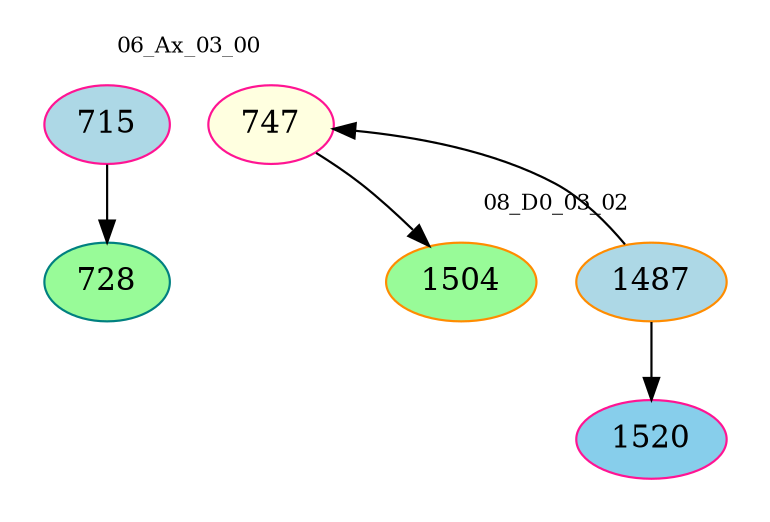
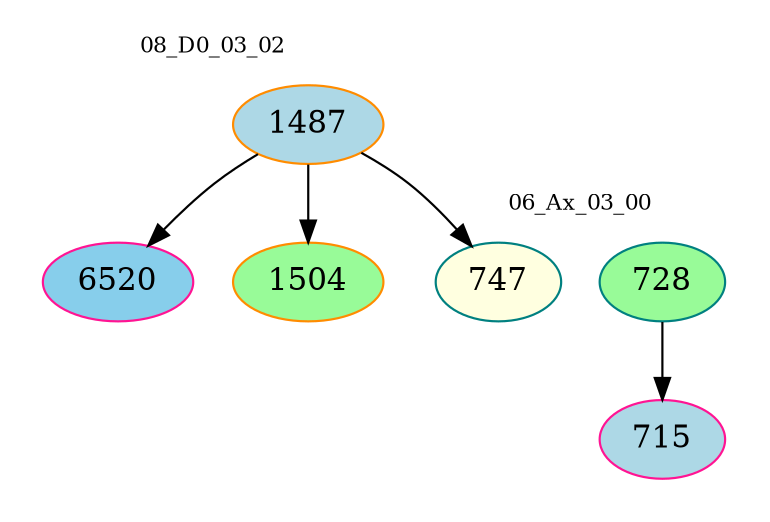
node "747": color deeppink -> teal
edge "715" -> "728": reversed
edge "747" -> "1504": now "1487" -> "1504"
node "1520": label "1520" -> "6520"
